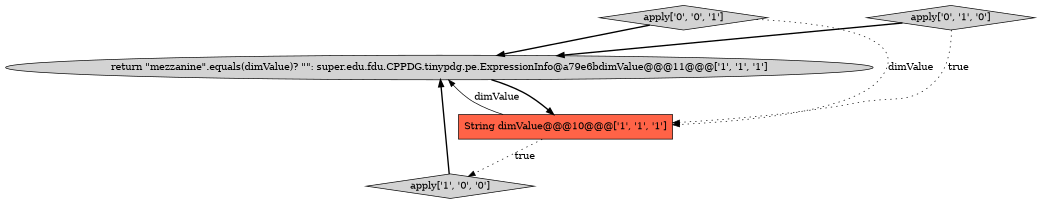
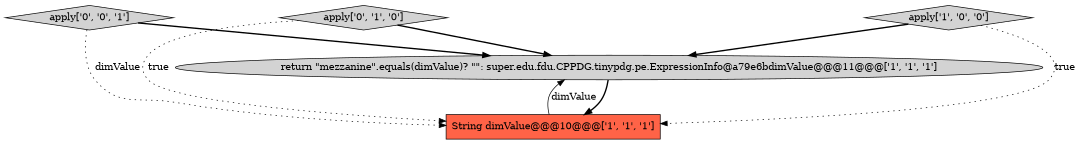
edge "String dimValue@@@10@@@['1', '1', '1']" -> "apply['1', '0', '0']": reversed
